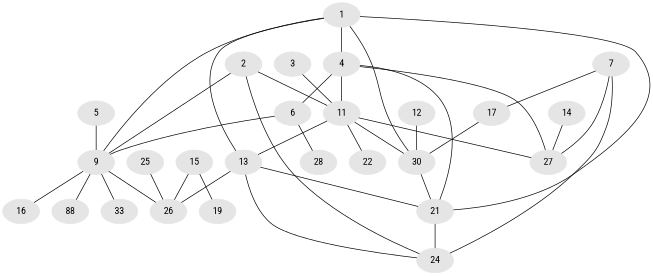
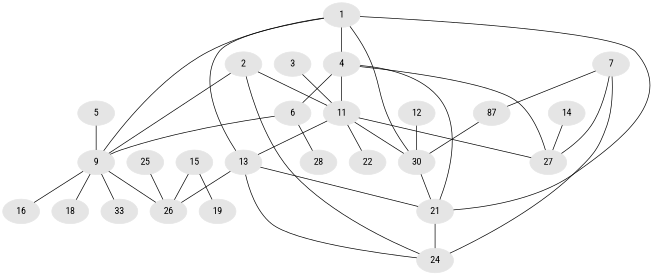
node "17": label "17" -> "87"
node "88": label "88" -> "18"
